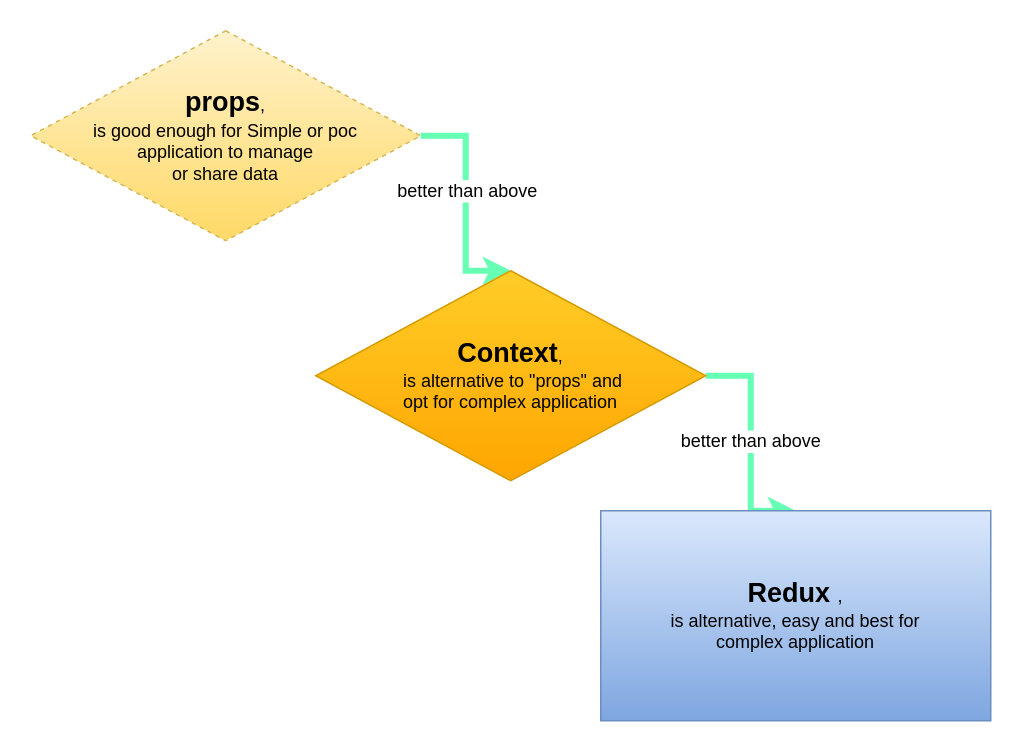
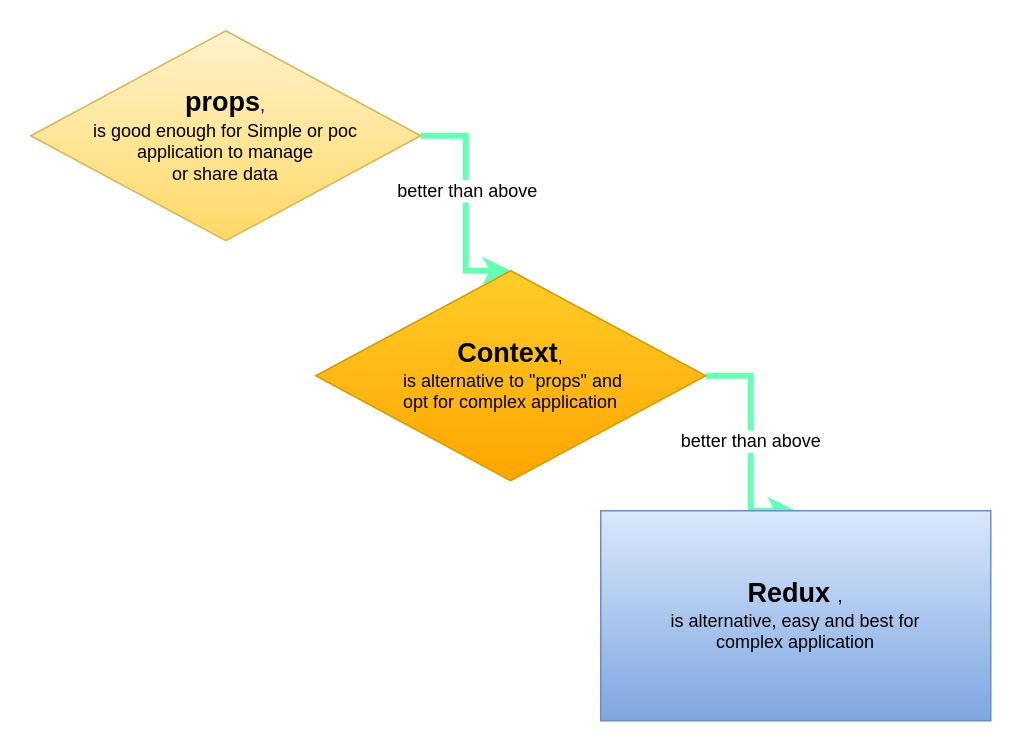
node "props, is good enough for Simple or poc application to manage or share data": style dashed -> solid
